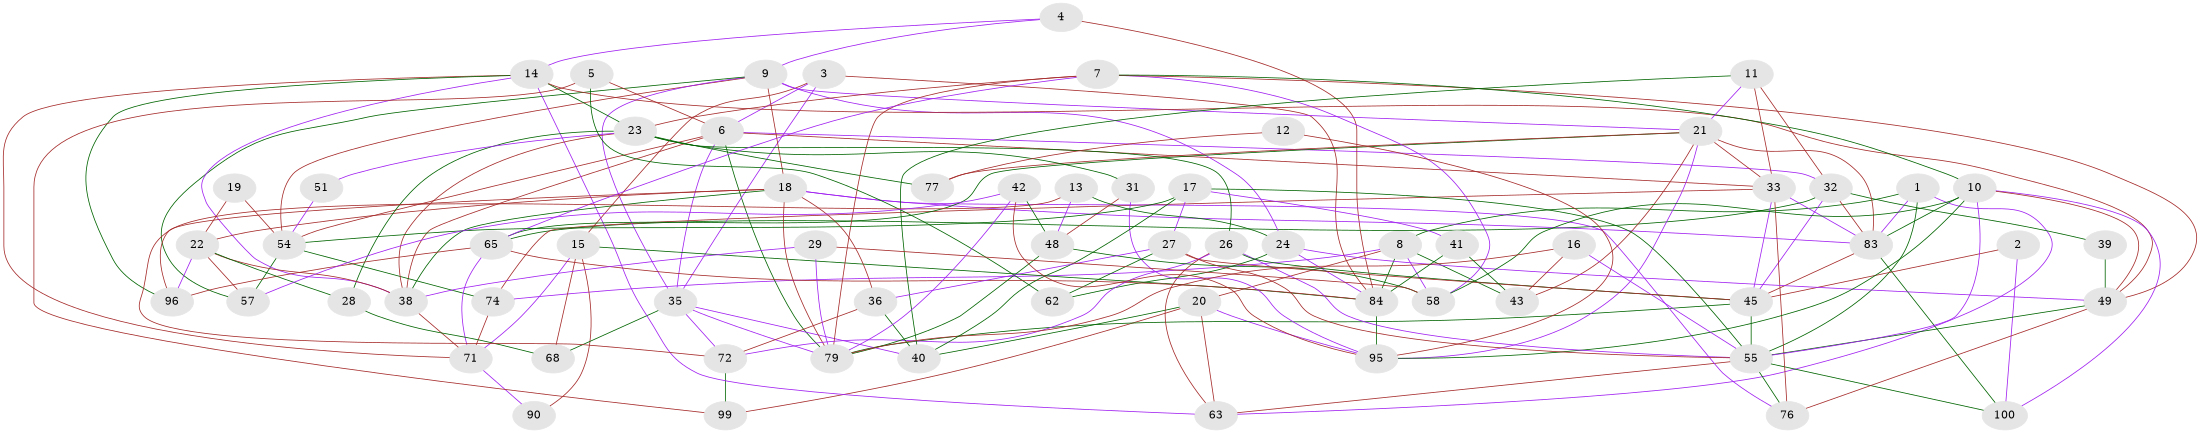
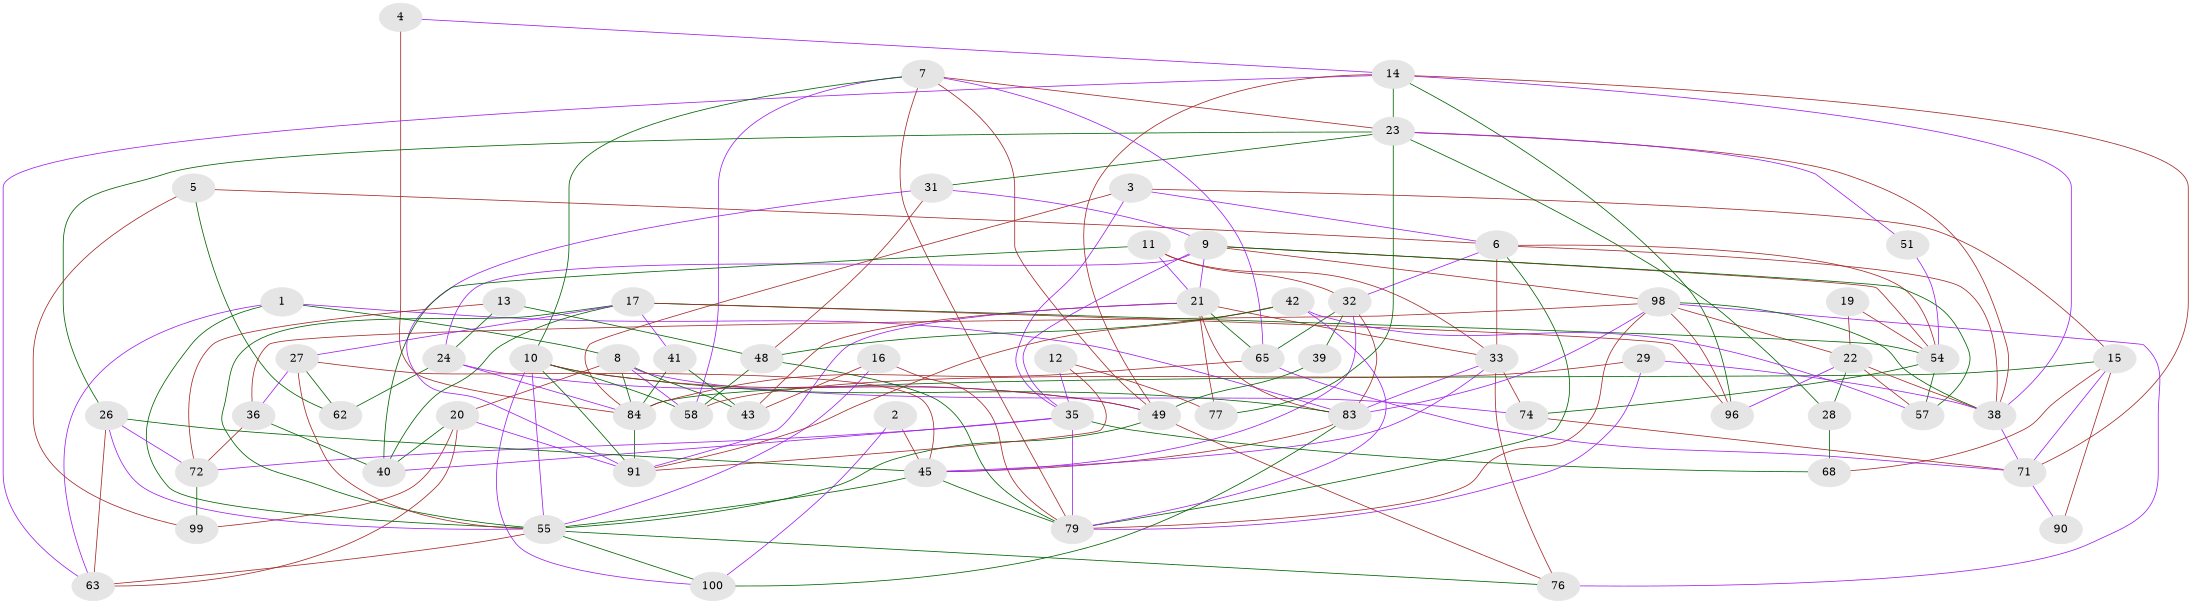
edge "4" -- "9": now "31" -- "9"
node "18": label "18" -> "98"
edge "13" -- "48": color purple -> darkgreen
edge "6" -- "35": now "12" -- "35"
edge "65" -- "96": now "17" -- "96"
edge "38" -- "71": color brown -> purple
node "95": label "95" -> "91"
